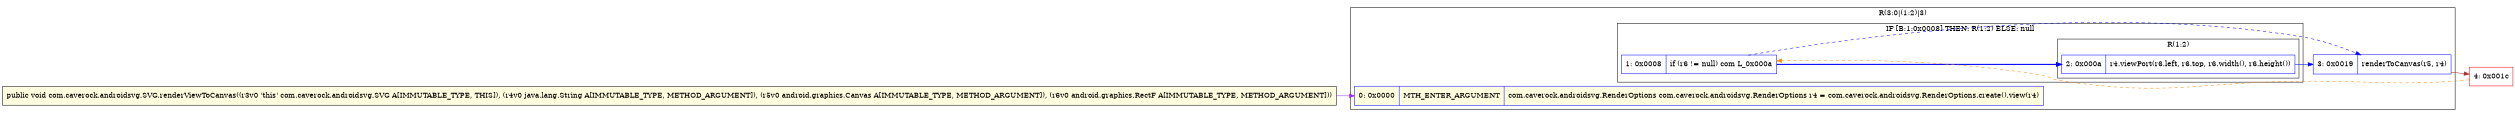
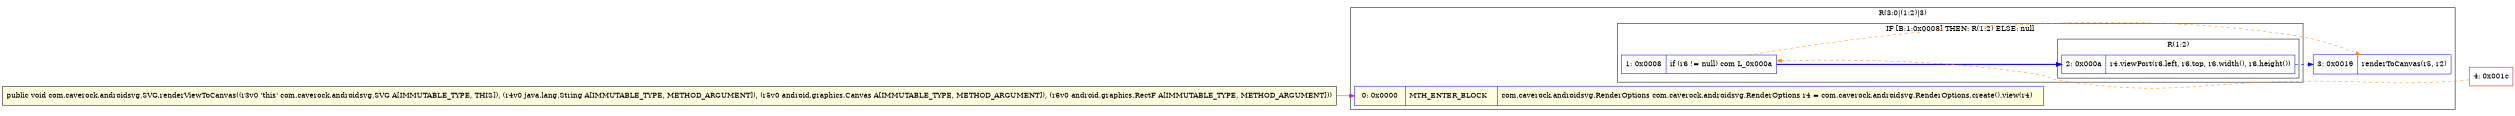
edge "1: 0x0008" -> "3: 0x0019": color blue -> darkorange
edge "2: 0x000a" -> "3: 0x0019": style solid -> dashed
node "3: 0x0019": text "renderToCanvas(r5, r4)" -> "renderToCanvas(r5, r2)"
edge "3: 0x0019" -> "4: 0x001c": removed
node "0: 0x0000": text "MTH_ENTER_ARGUMENT" -> "MTH_ENTER_BLOCK"
